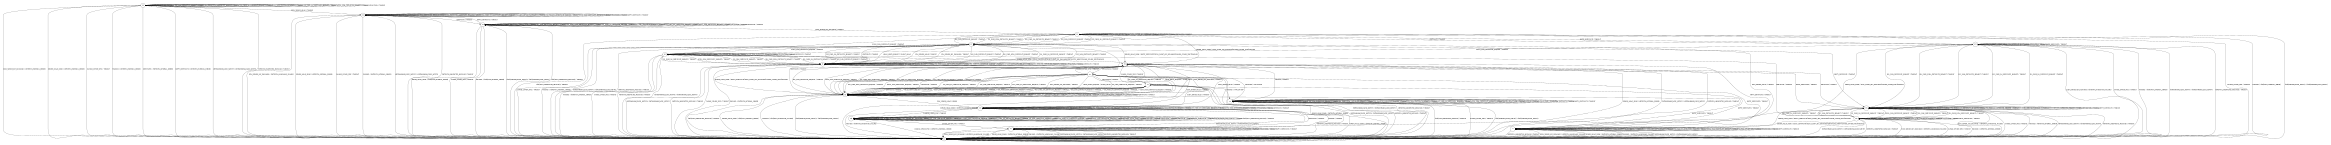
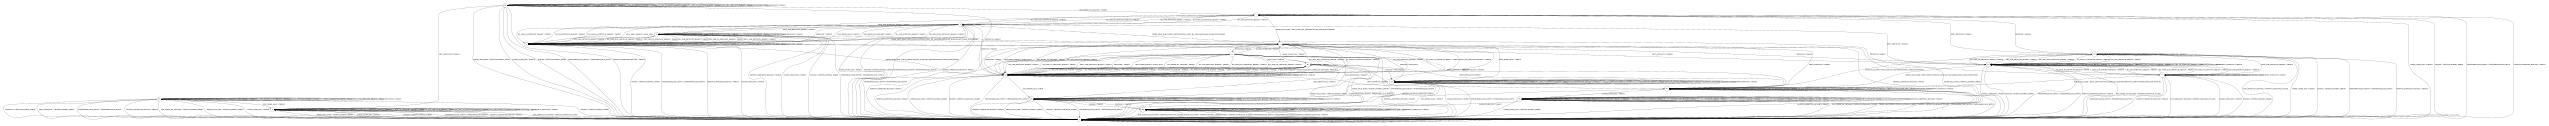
edge "s2" -> "s3": now "s8" -> "s3"
edge "s17" -> "s6": now "s17" -> "s16"
edge "s9" -> "s19": label "FINISHED / TIMEOUT" -> "ECDH_SERVER_HELLO / TIMEOUT"
edge "s5" -> "s18": now "s12" -> "s18"
edge "s13" -> "s14": now "s12" -> "s14"
